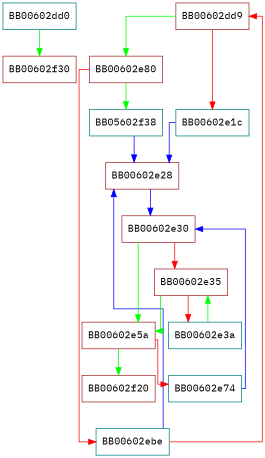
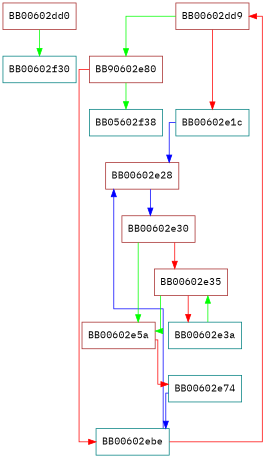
node "BB00602dd0": color teal -> brown
node "BB00602f30": color brown -> teal
node "BB00602e80": label "BB00602e80" -> "BB90602e80"
edge "BB05602f38" -> "BB00602e28": removed
edge "BB00602e74" -> "BB00602e30": now "BB00602e74" -> "BB00602ebe"
node "BB00602f20": removed
